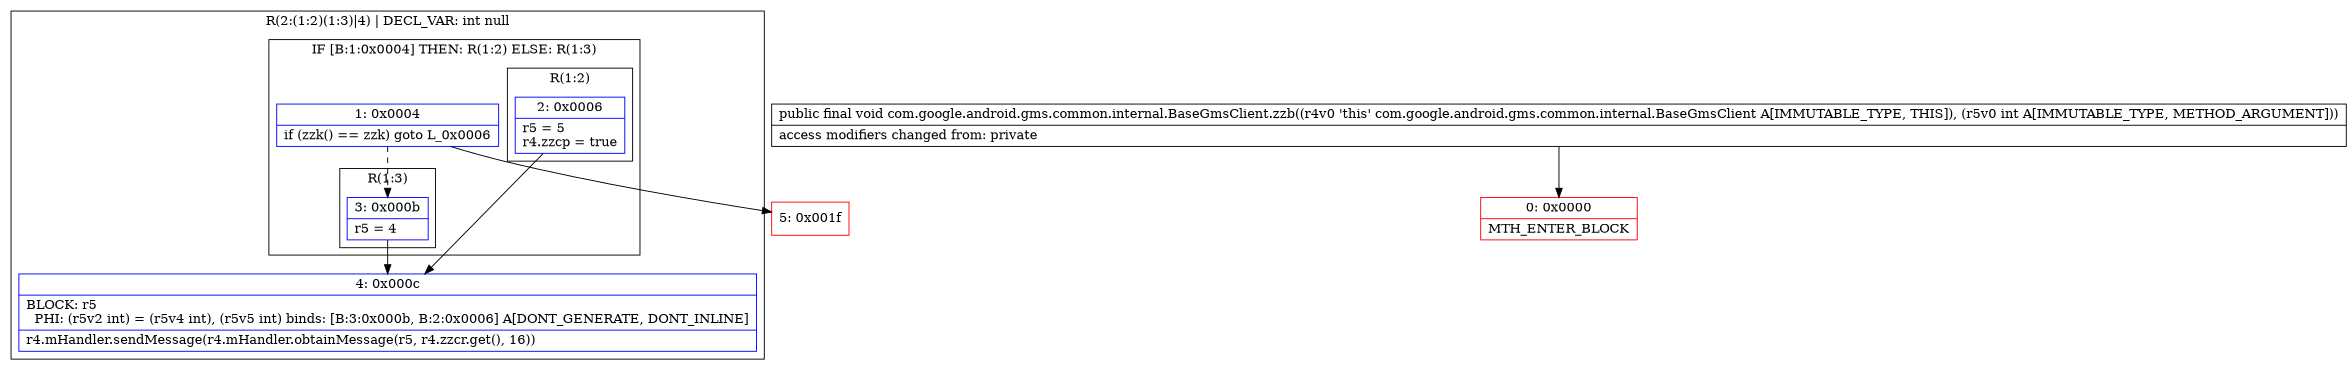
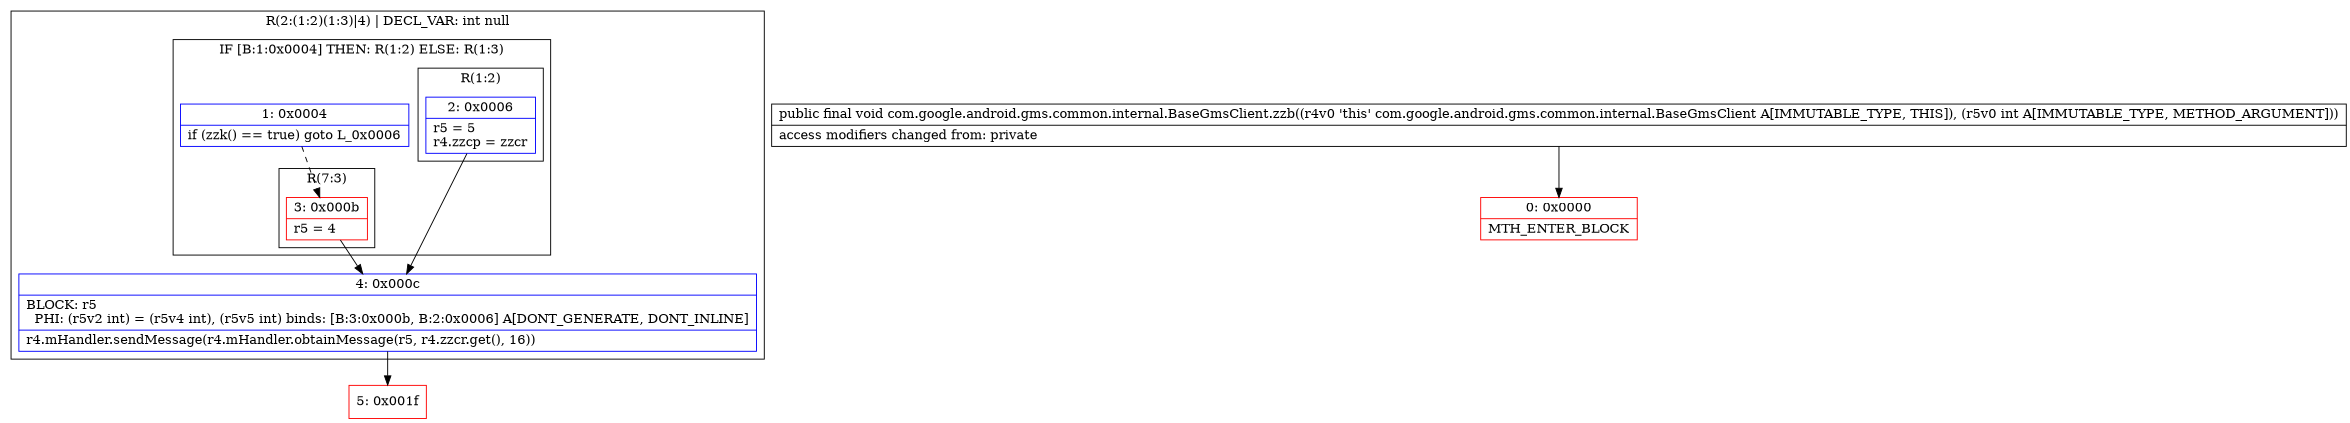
node "1: 0x0004": text "if (zzk() == zzk) goto L_0x0006" -> "if (zzk() == true) goto L_0x0006"
node "2: 0x0006": text "r4.zzcp = true" -> "r4.zzcp = zzcr"
cluster "R(1:3)": label "R(1:3)" -> "R(7:3)"
edge "1: 0x0004" -> "5: 0x001f": now "4: 0x000c" -> "5: 0x001f"
node "3: 0x000b": color blue -> red
